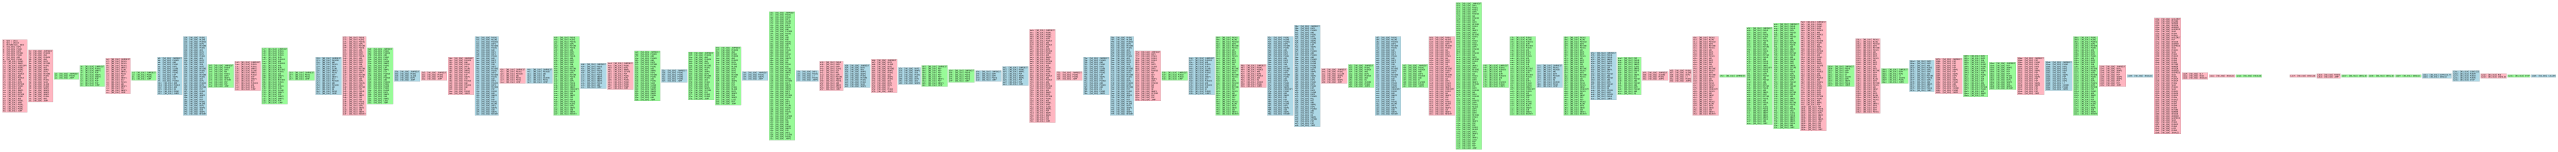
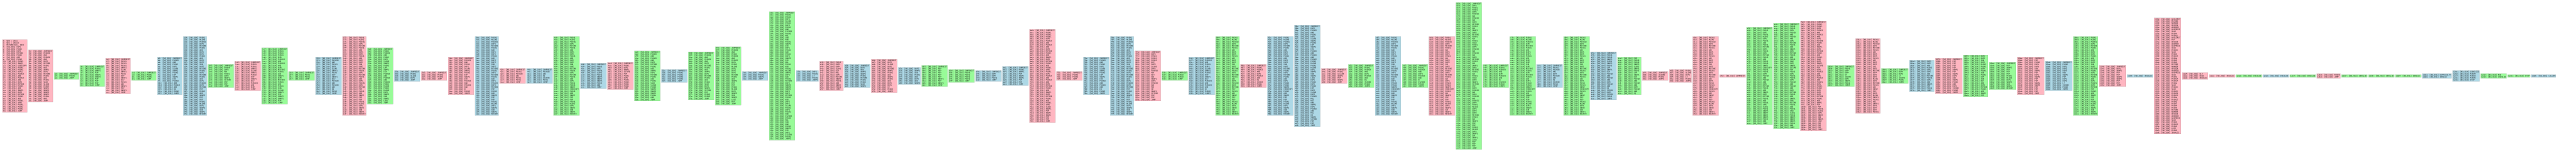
node "e5e: [NO_SSA] JUMPDEST": fillcolor palegreen -> lightpink
node "12ae: [NO_SSA] INVALID": added
node "12af: [NO_SSA] INVALID": fillcolor lightpink -> palegreen
node "12d2: [NO_SSA] MOD 12d3: [NO_SSA] INVALID": fillcolor lightpink -> palegreen
